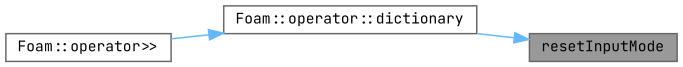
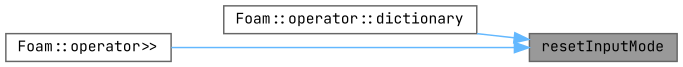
edge "Foam::operator>>" -> "Foam::operator::dictionary": now "Foam::operator>>" -> "resetInputMode"
